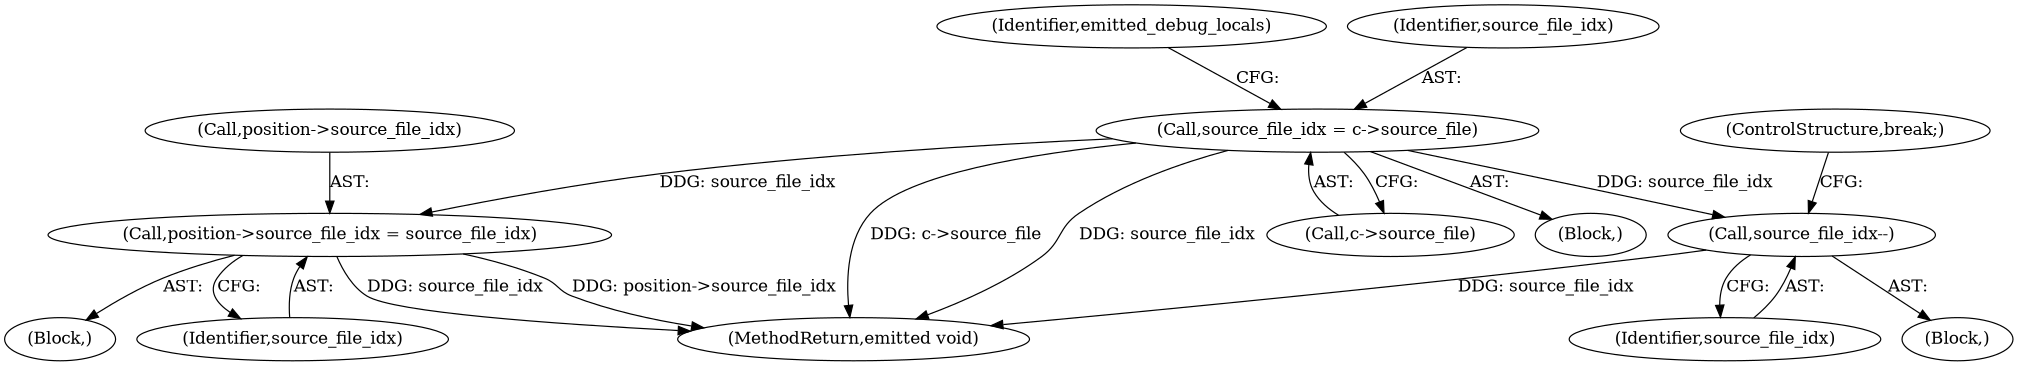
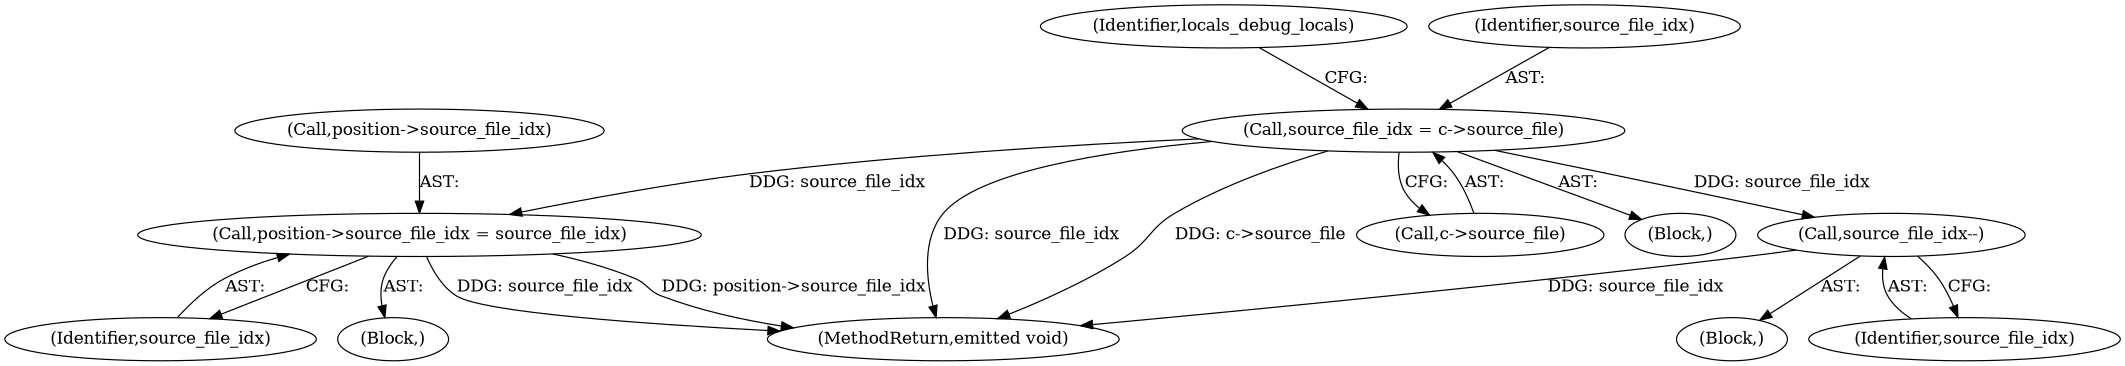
node "(Identifier,emitted_debug_locals)": label "(Identifier,emitted_debug_locals)" -> "(Identifier,locals_debug_locals)"
node "(ControlStructure,break;)": removed
